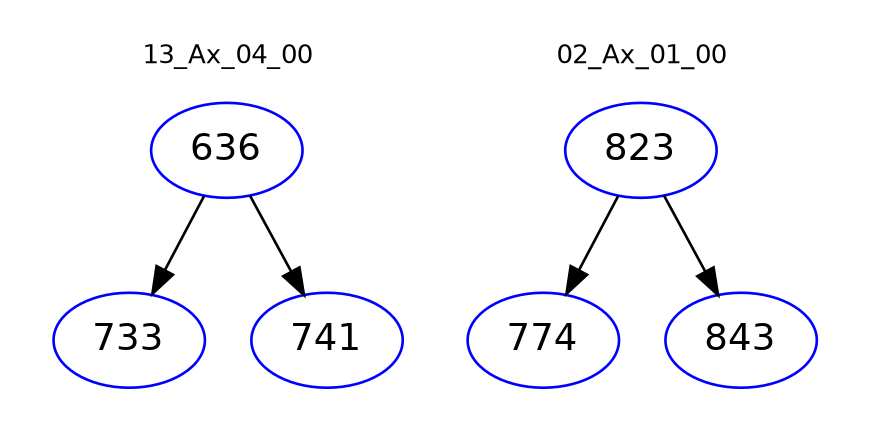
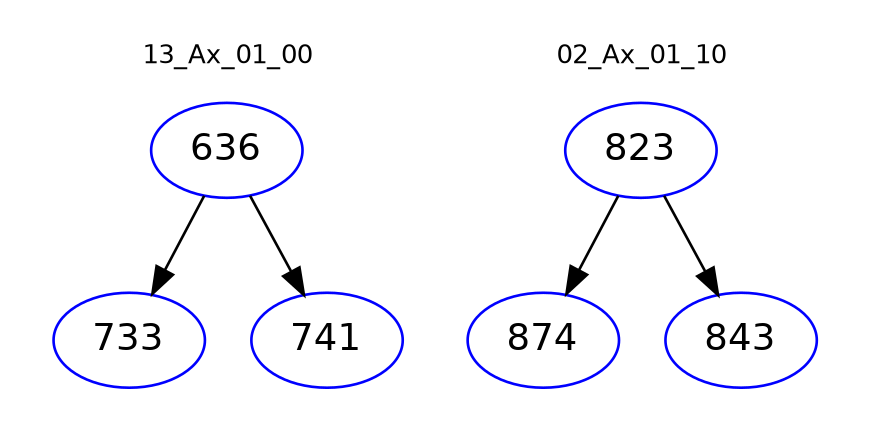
cluster "13_Ax_04_00": label "13_Ax_04_00" -> "13_Ax_01_00"
cluster "02_Ax_01_00": label "02_Ax_01_00" -> "02_Ax_01_10"
node "774": label "774" -> "874"
